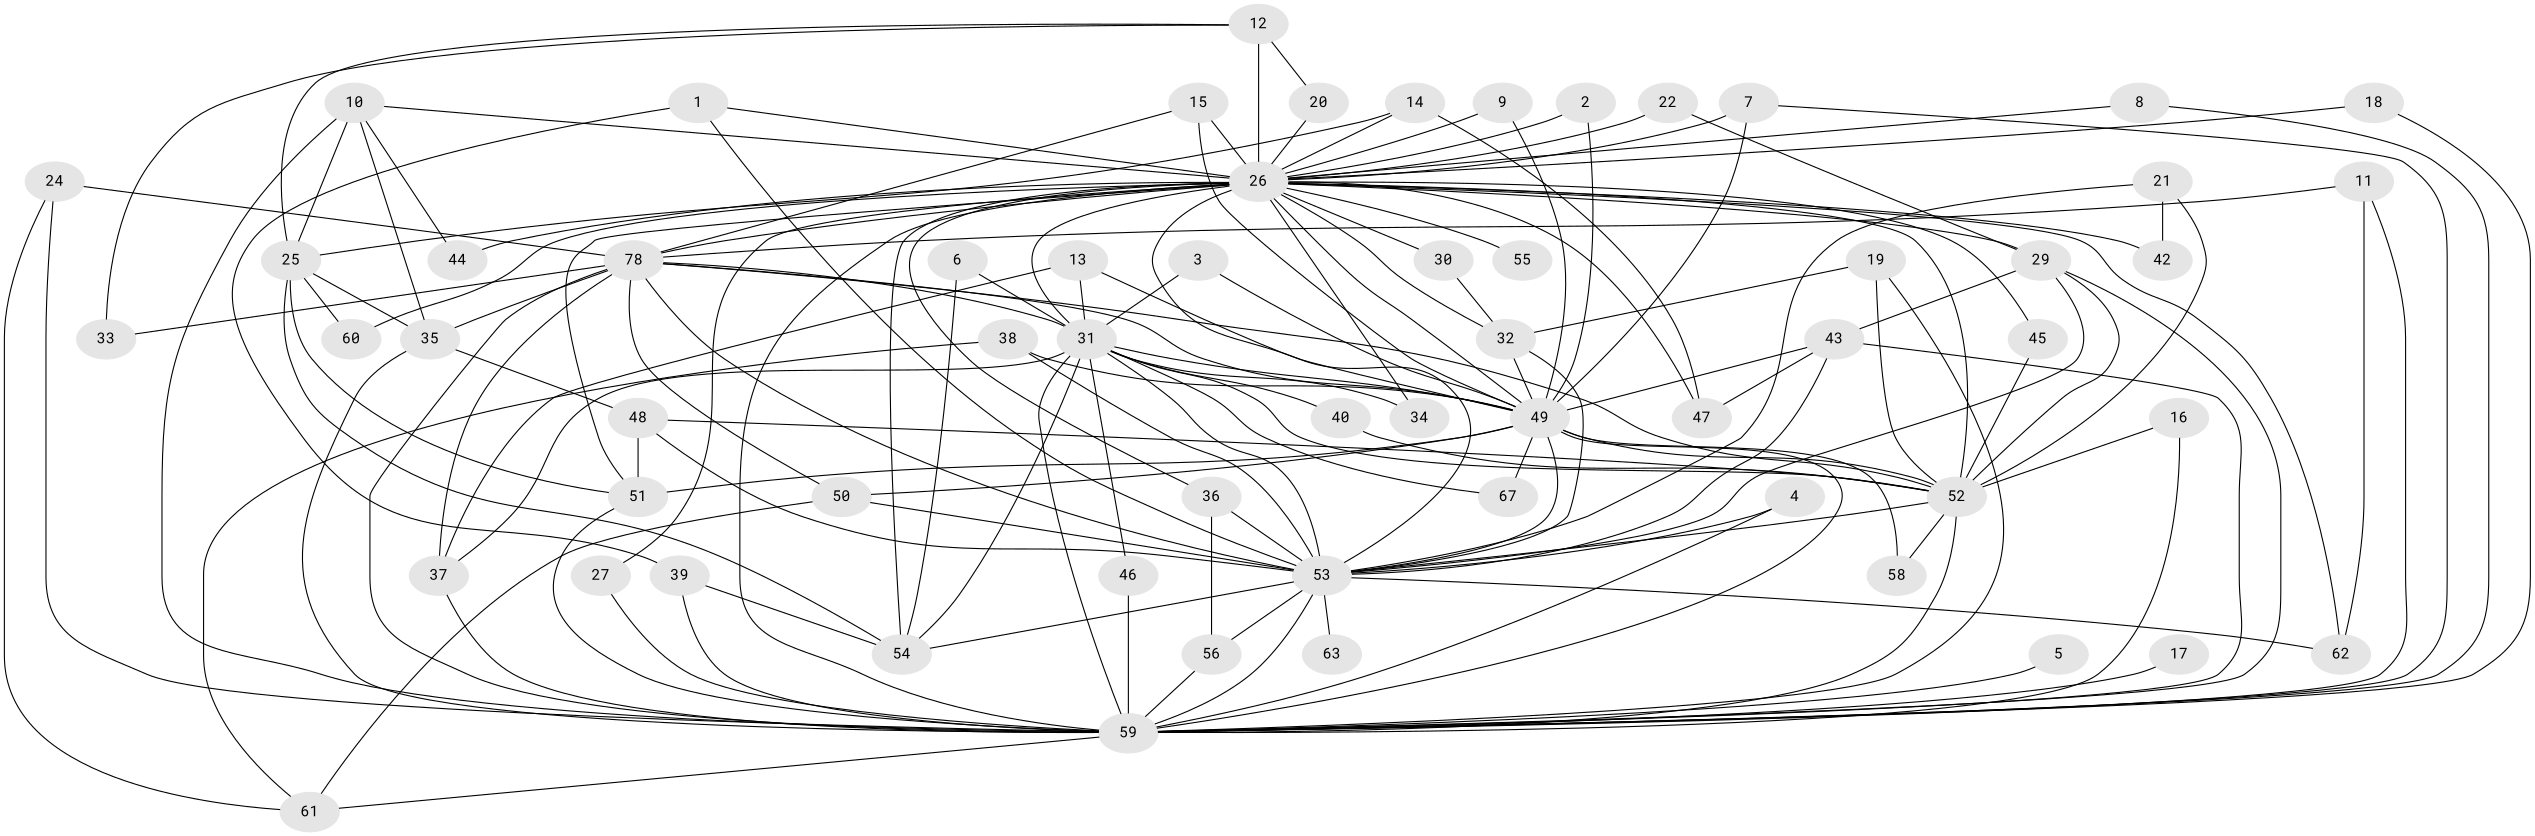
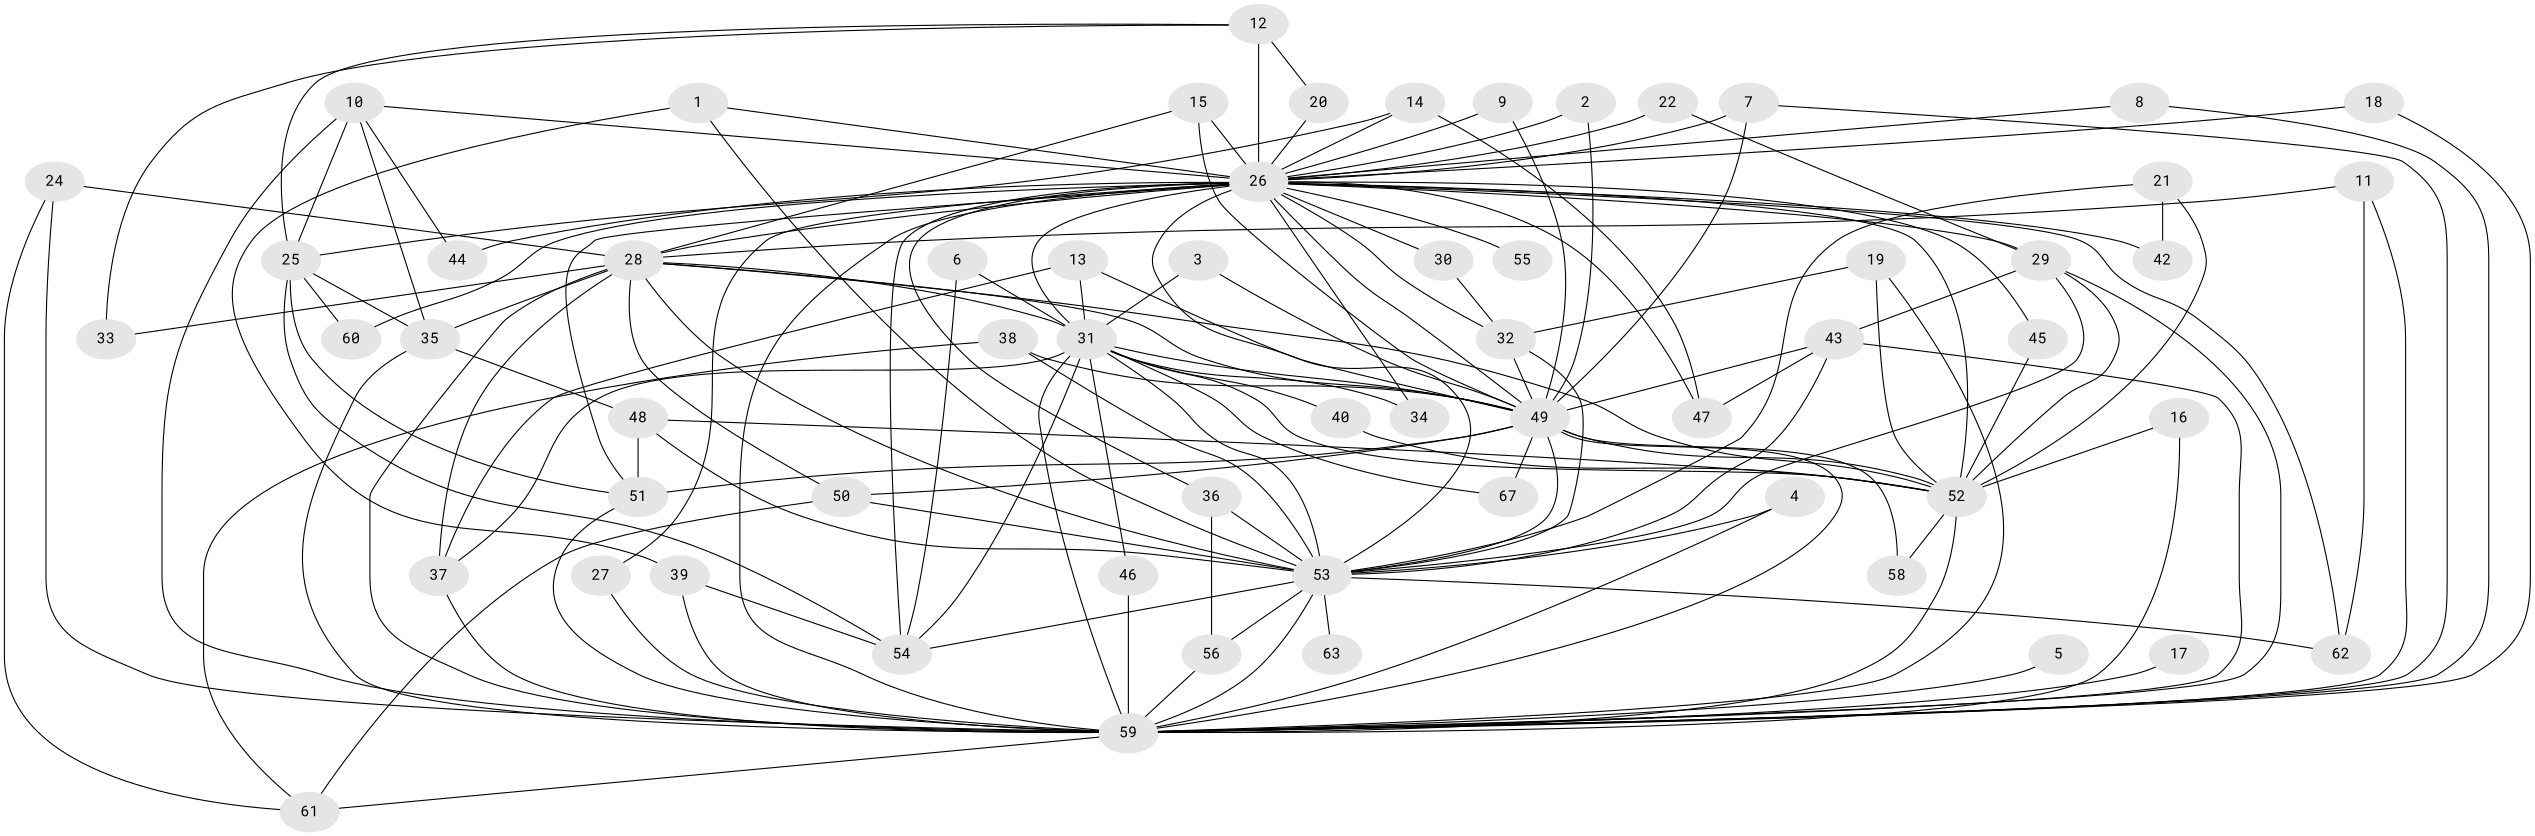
node "78": label "78" -> "28"
edge "52" -- "53": removed
